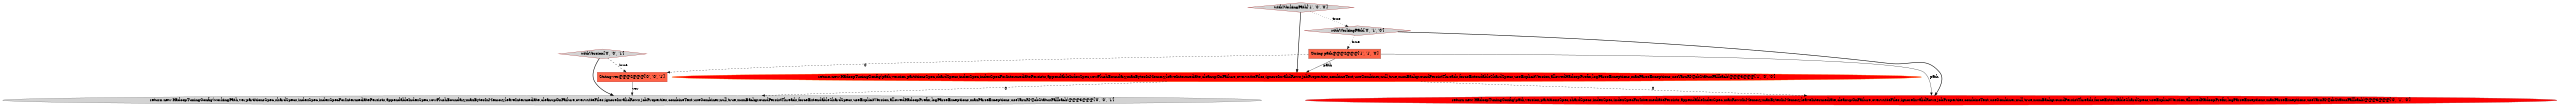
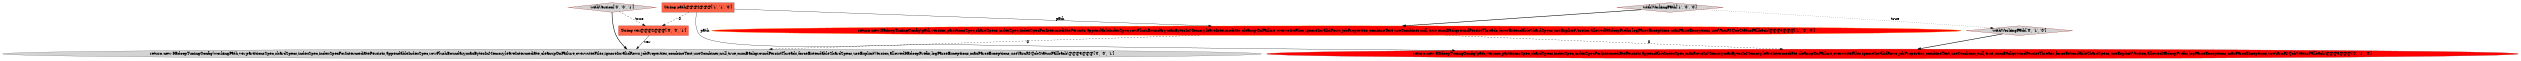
edge "withWorkingPath['0', '1', '0']" -> "String path@@@2@@@['1', '1', '0']": removed, label "true"
